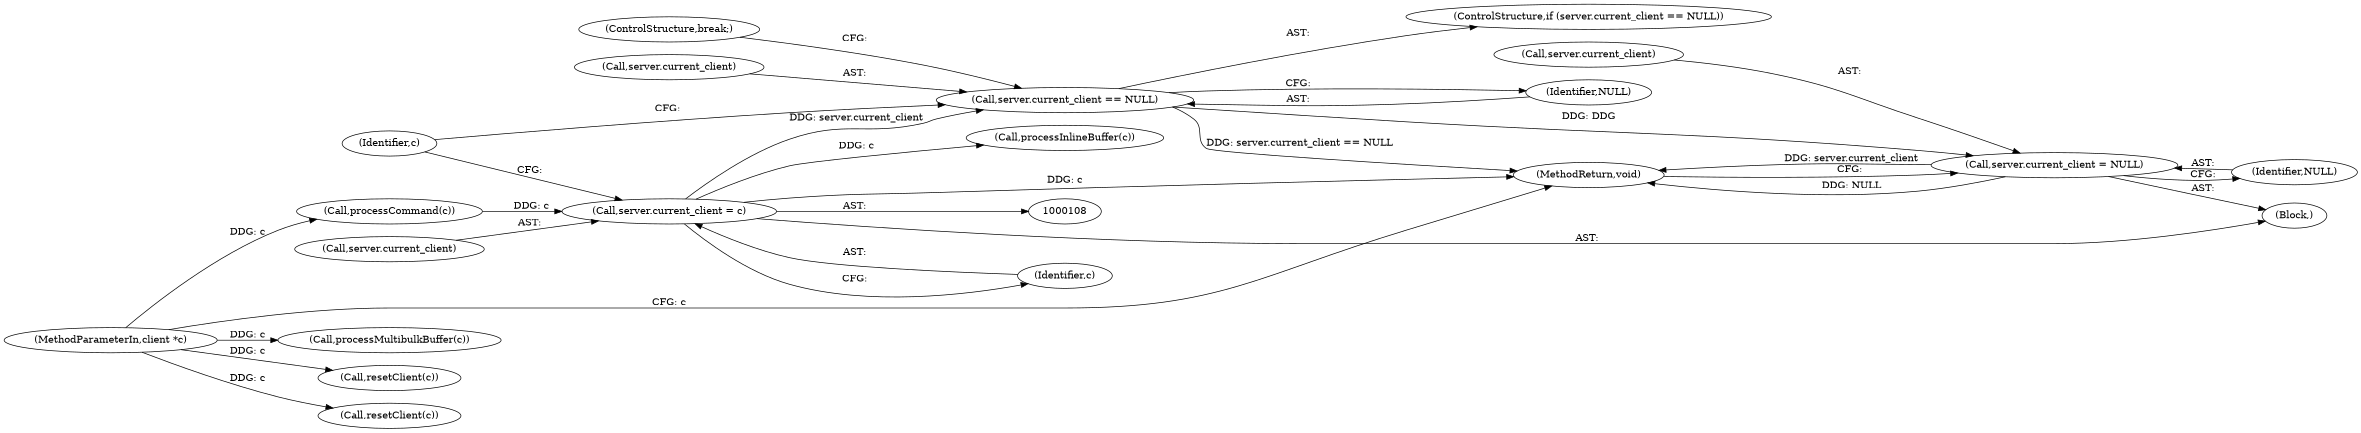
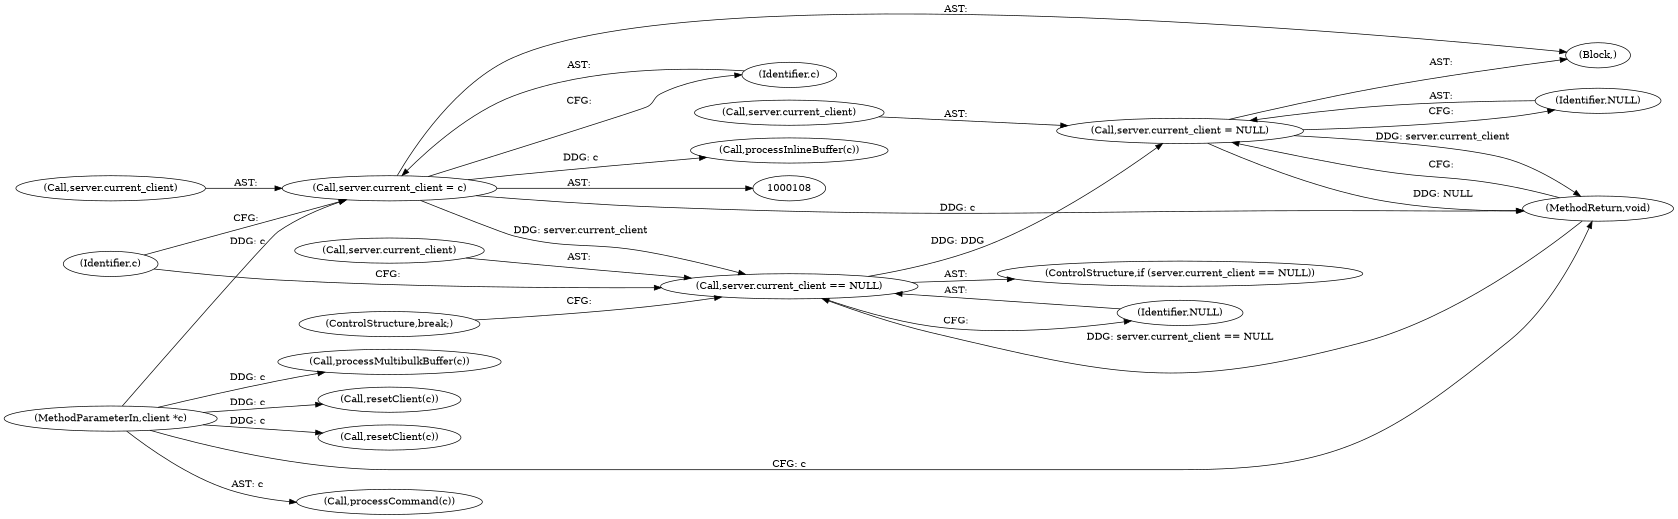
edge "(Call,server.current_client == NULL)" -> "(MethodReturn,void)": reversed
edge "(Call,processCommand(c))" -> "(Call,server.current_client = c)": now "(MethodParameterIn,client *c)" -> "(Call,server.current_client = c)"
edge "(MethodParameterIn,client *c)" -> "(Call,processCommand(c))": label "DDG: c" -> "AST: c"
